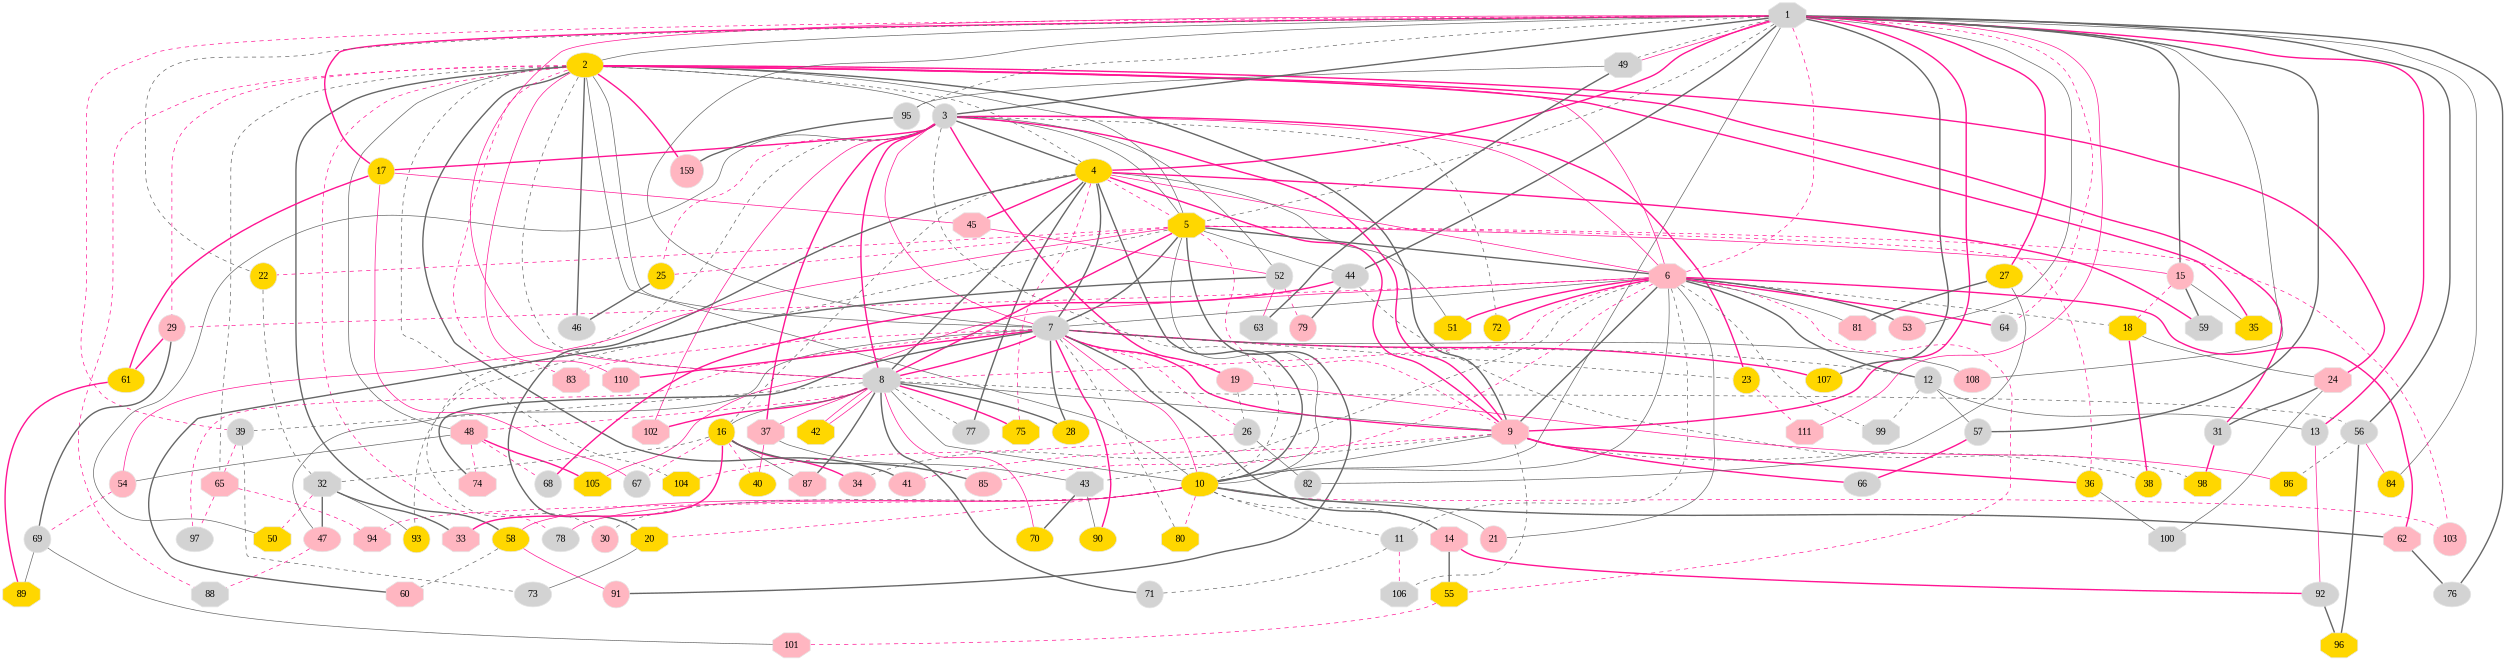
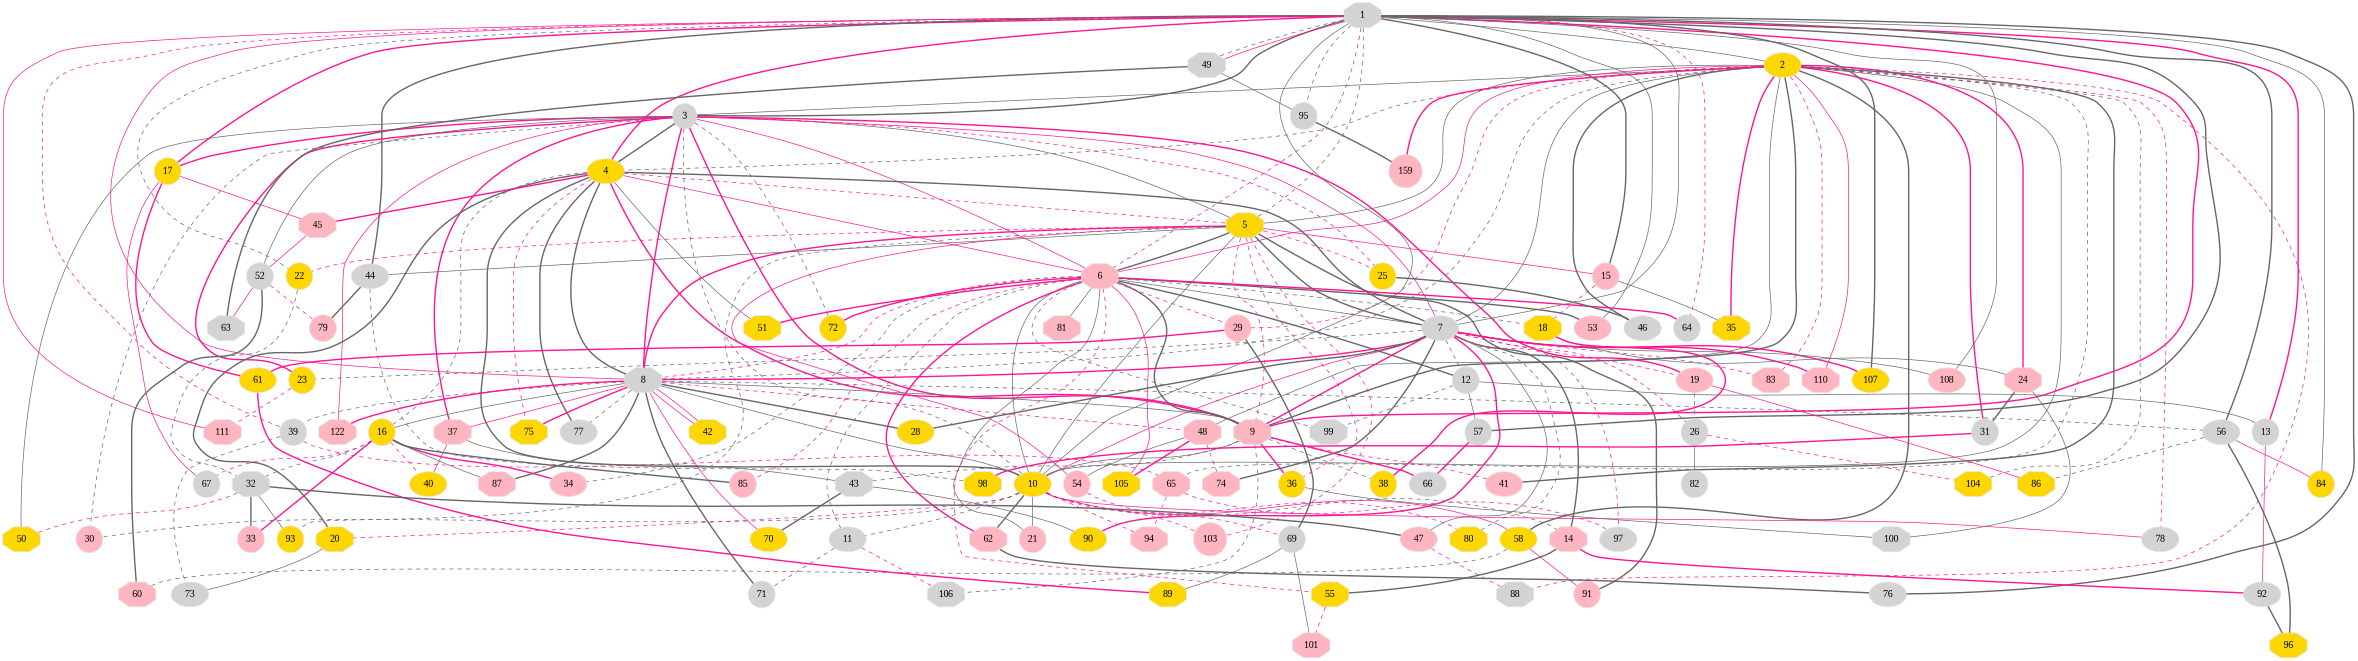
node "27": removed
node "59": removed
node "102": label "102" -> "122"
node "68": removed
node "85": shape ellipse -> circle
node "33": shape octagon -> circle
